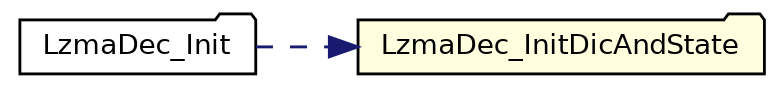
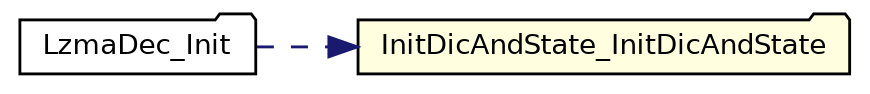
node "LzmaDec_InitDicAndState": label "LzmaDec_InitDicAndState" -> "InitDicAndState_InitDicAndState"
